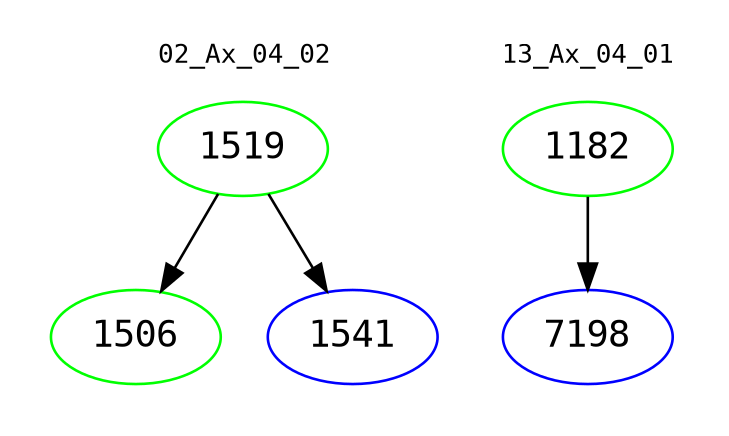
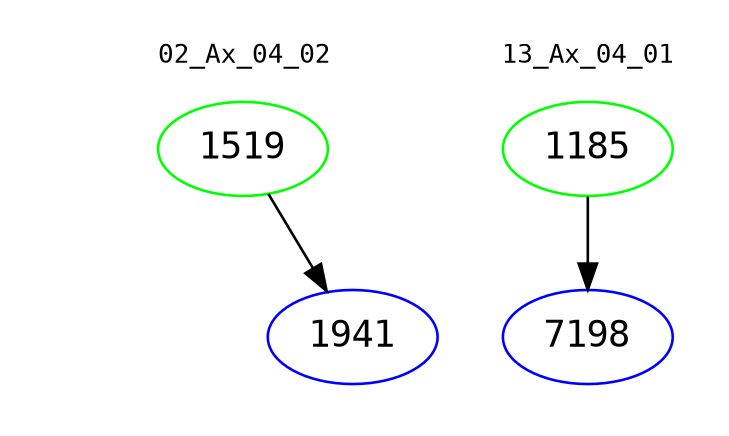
node "1182": label "1182" -> "1185"
node "1506": removed
node "1541": label "1541" -> "1941"
